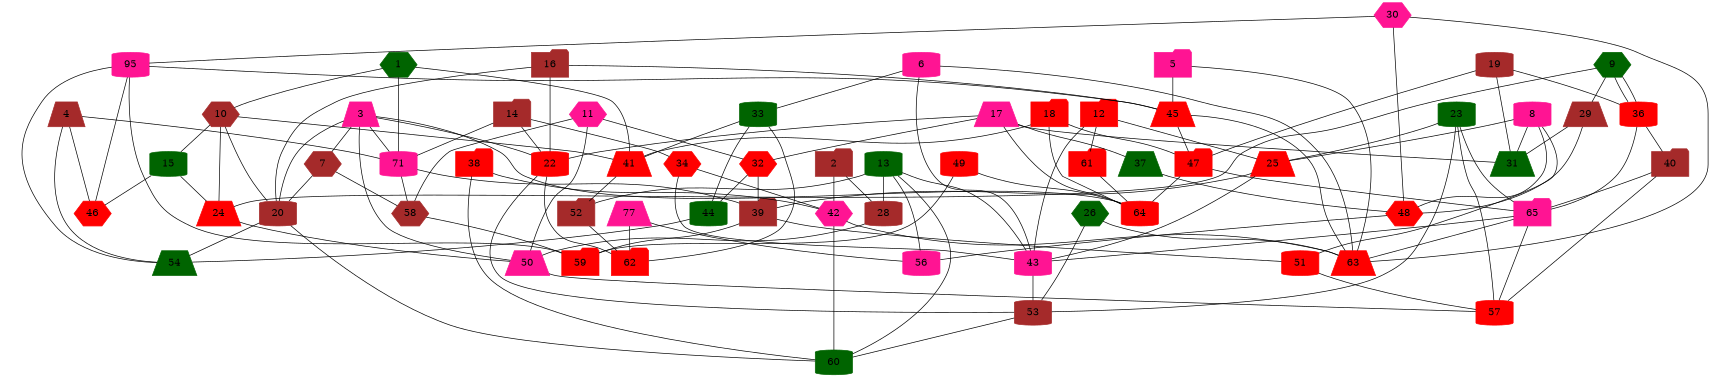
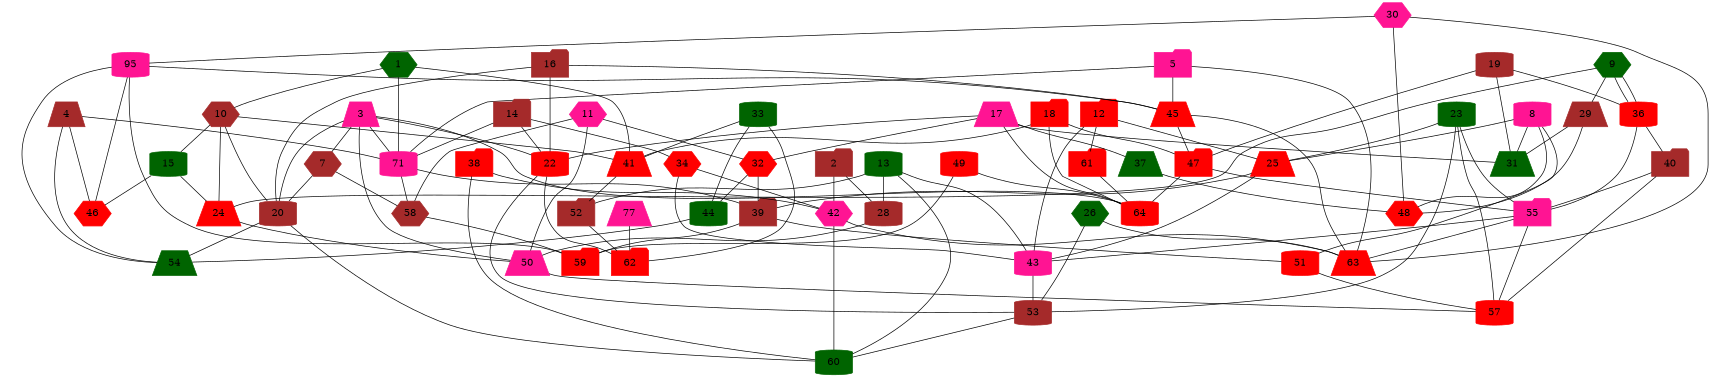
node "6": removed
edge "5" -- "71": added
node "65": label "65" -> "55"
node "56": removed
